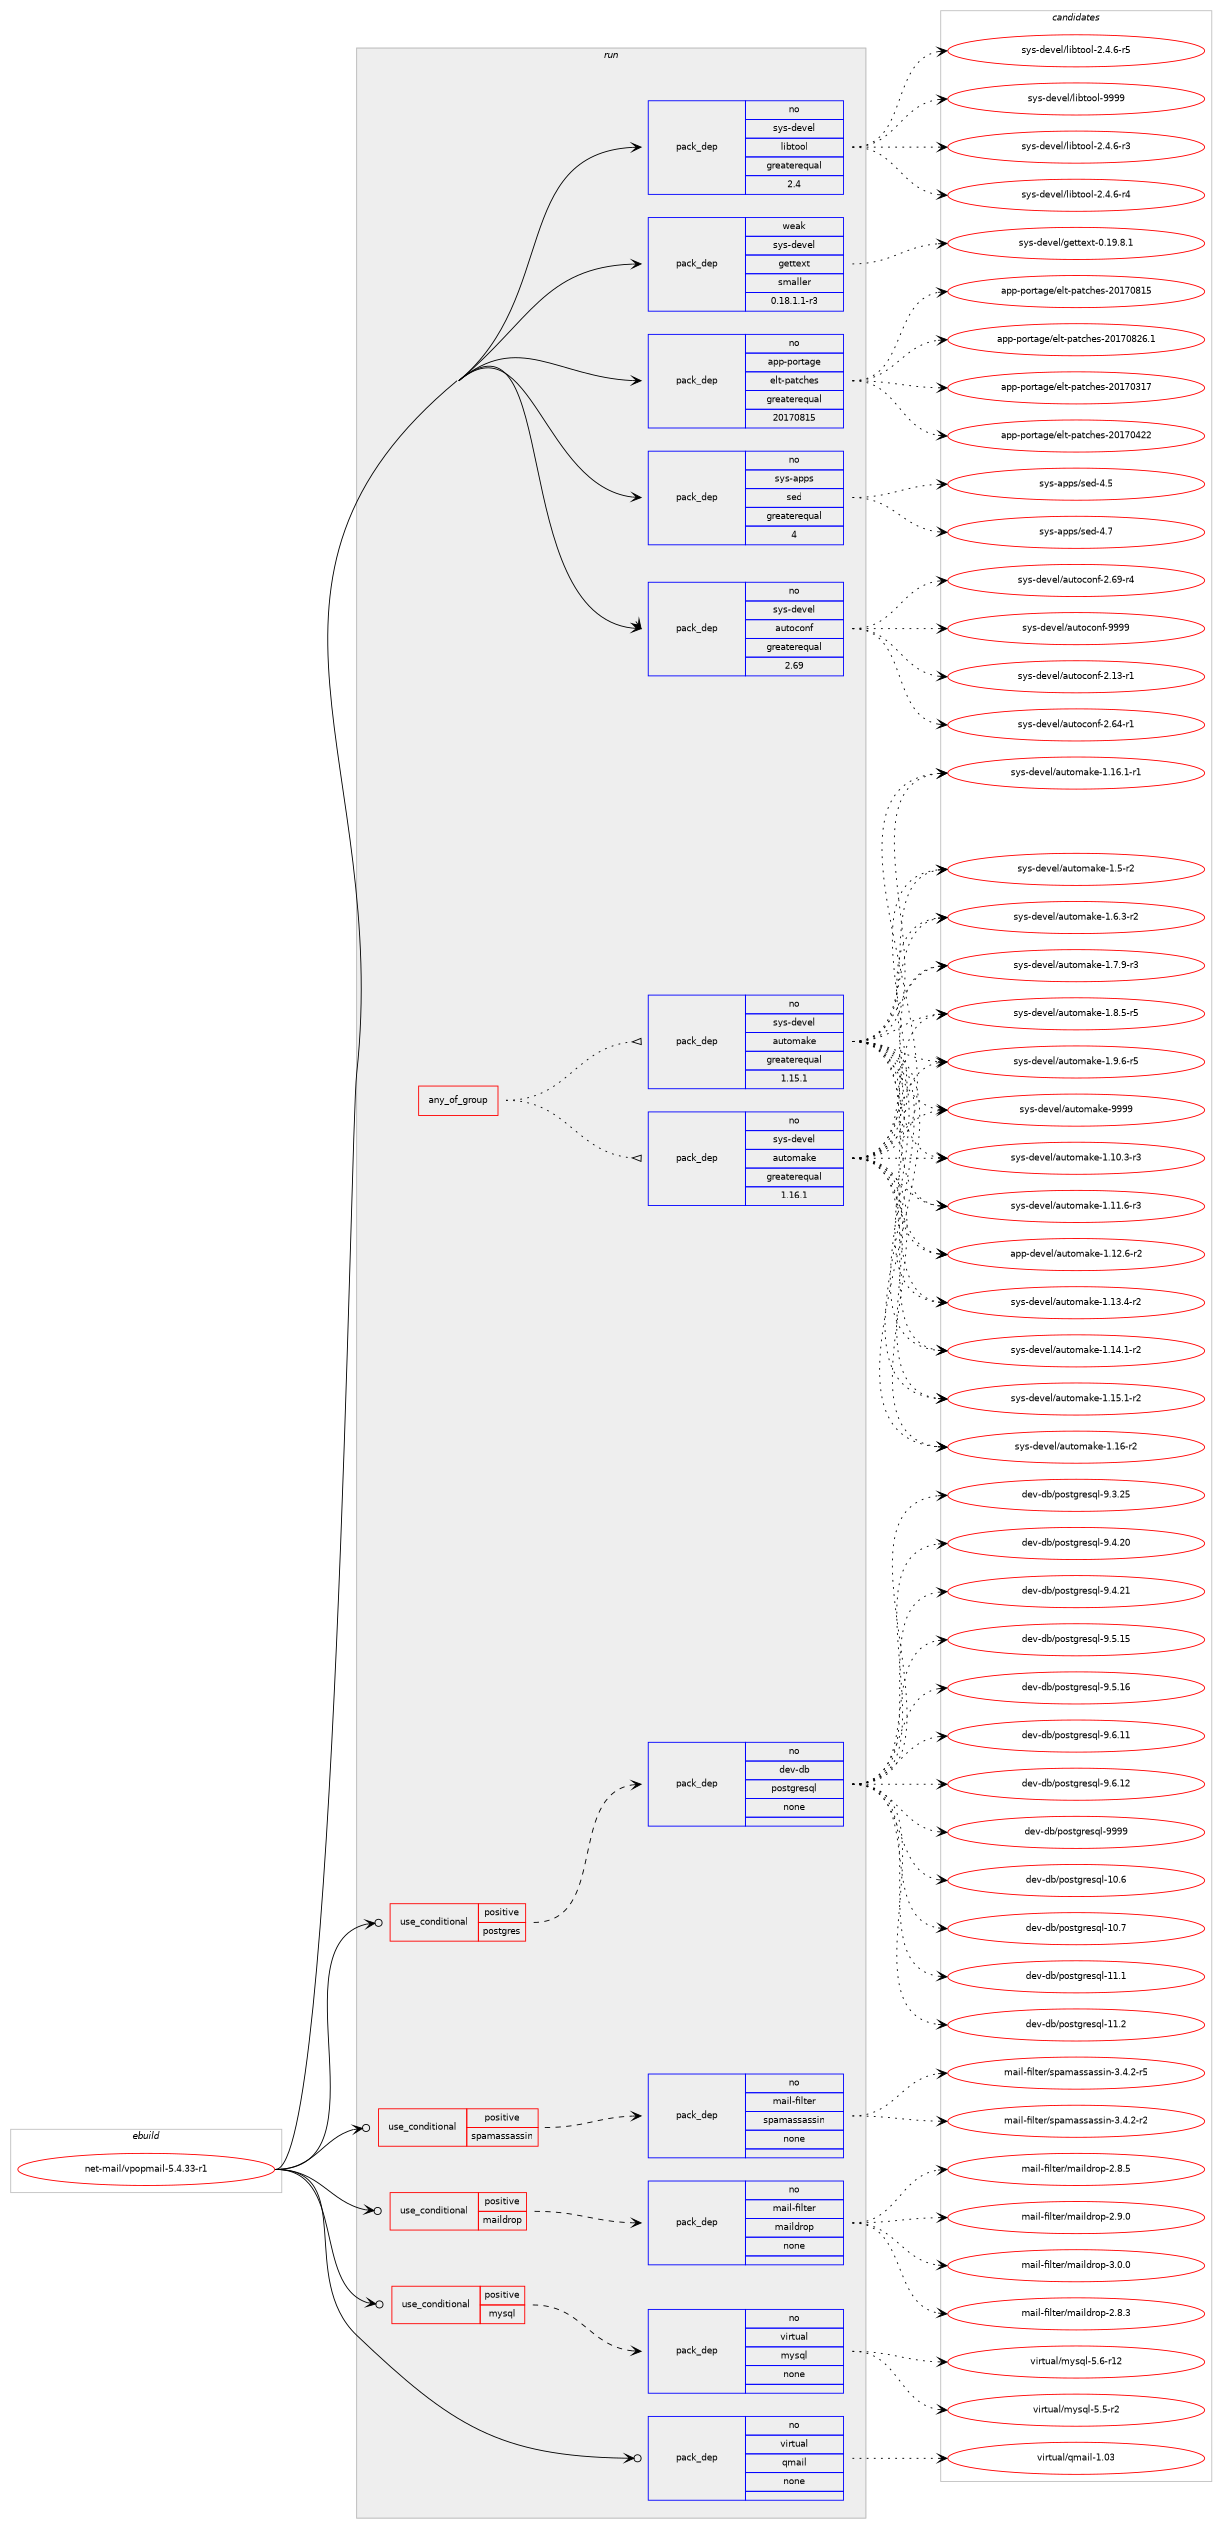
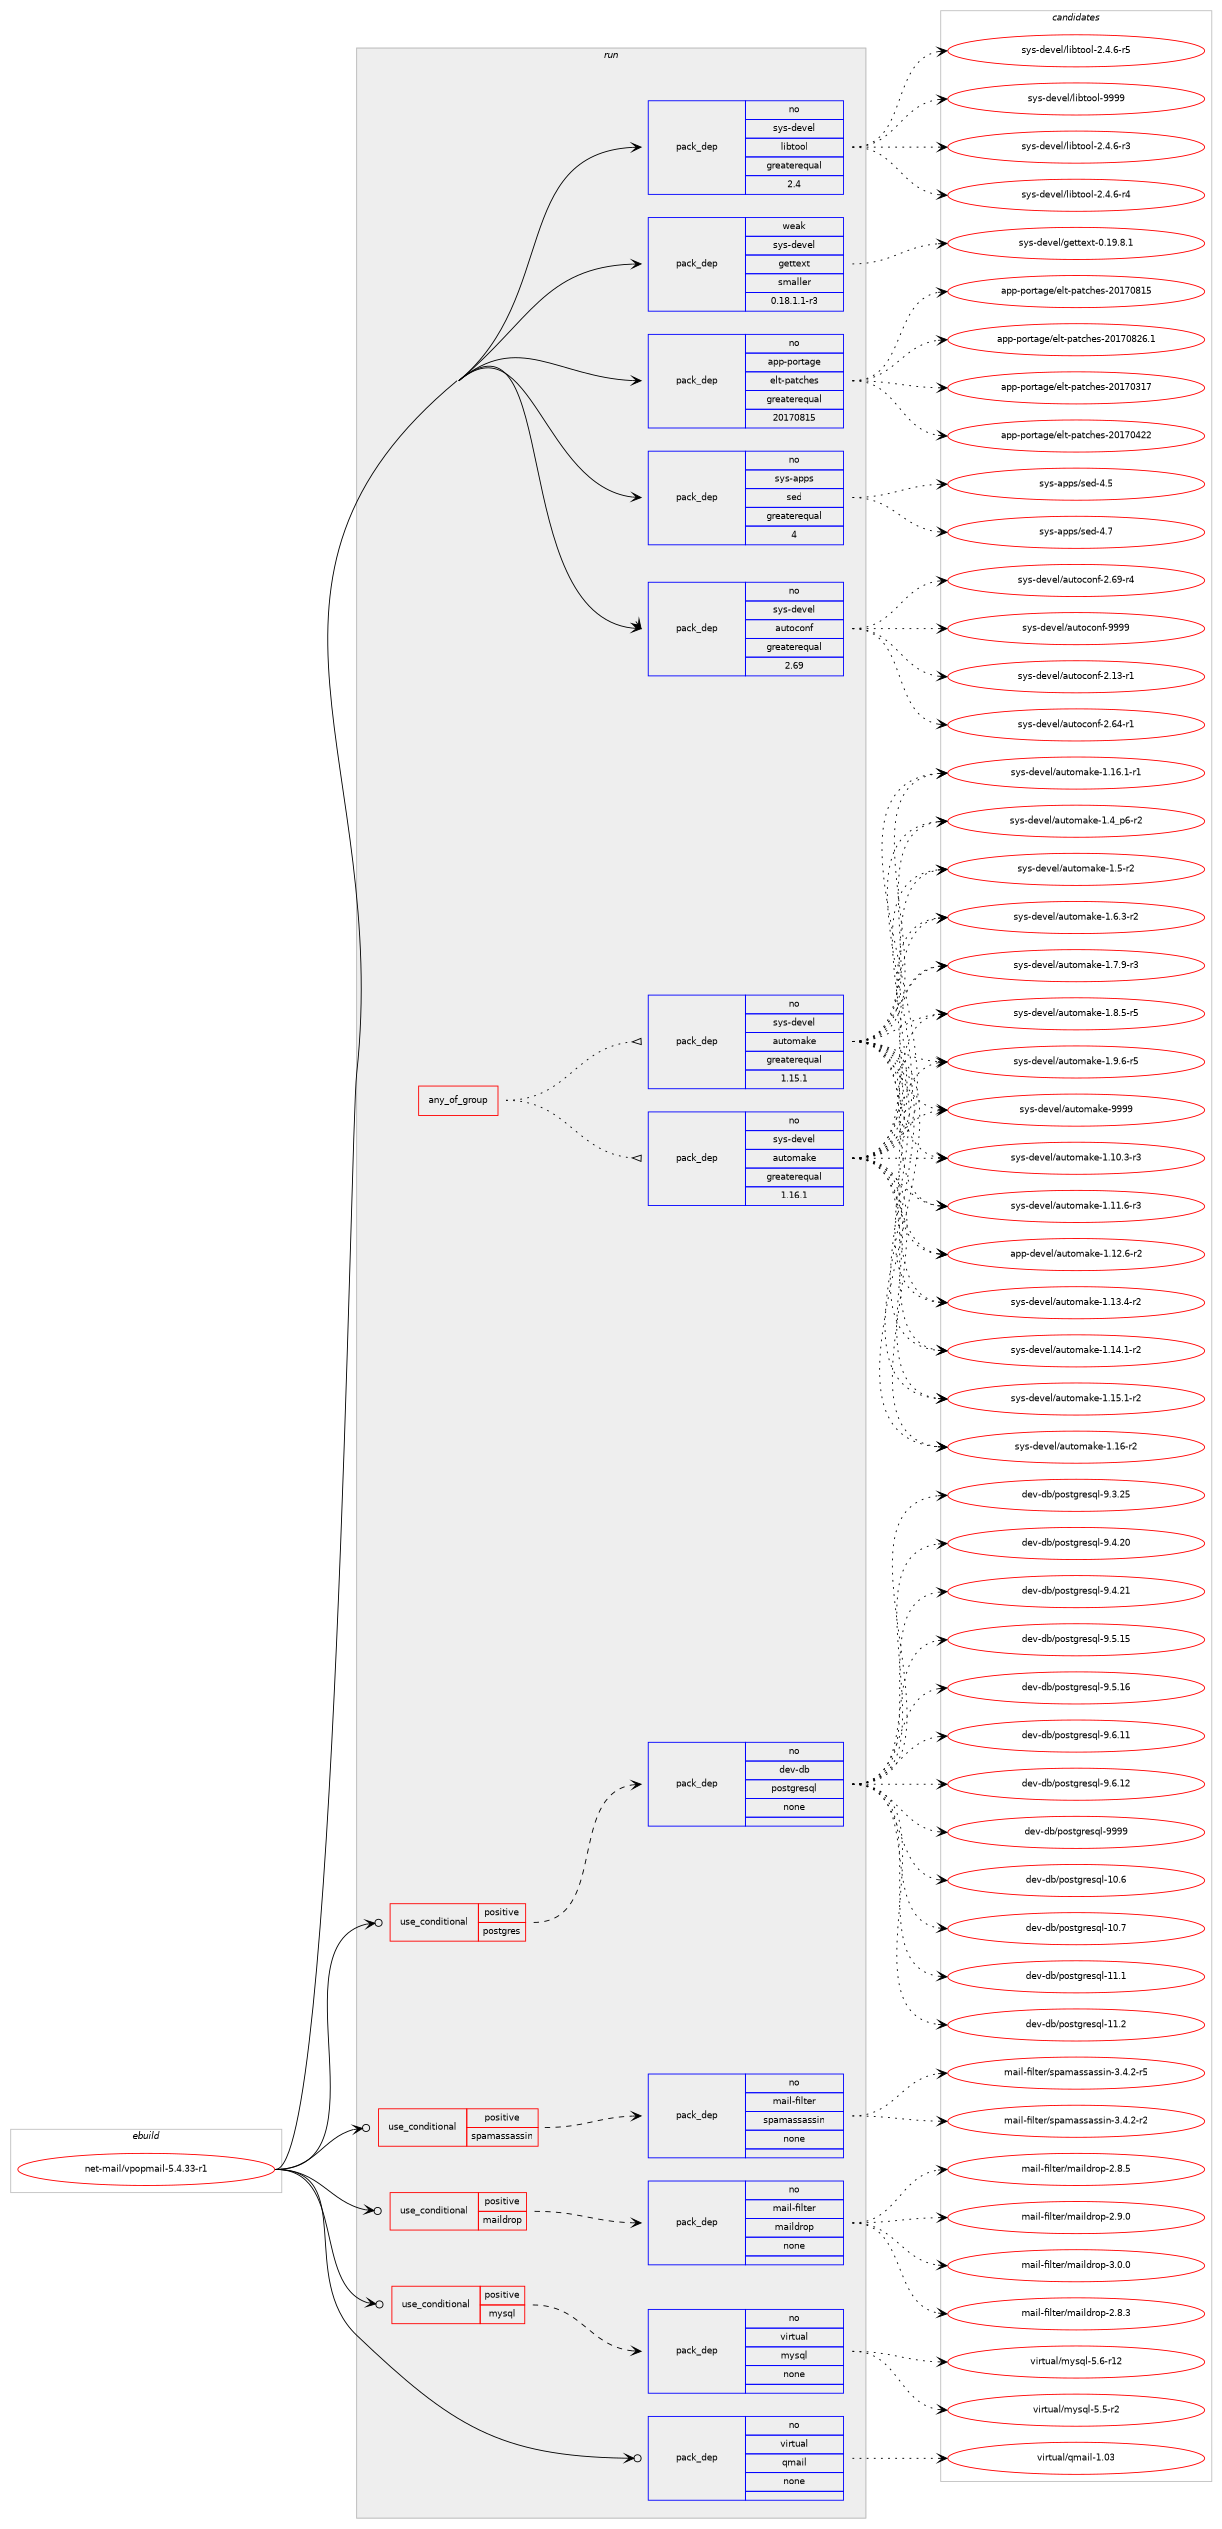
node "sys-devel/automake-1.4_p6-r2": added
